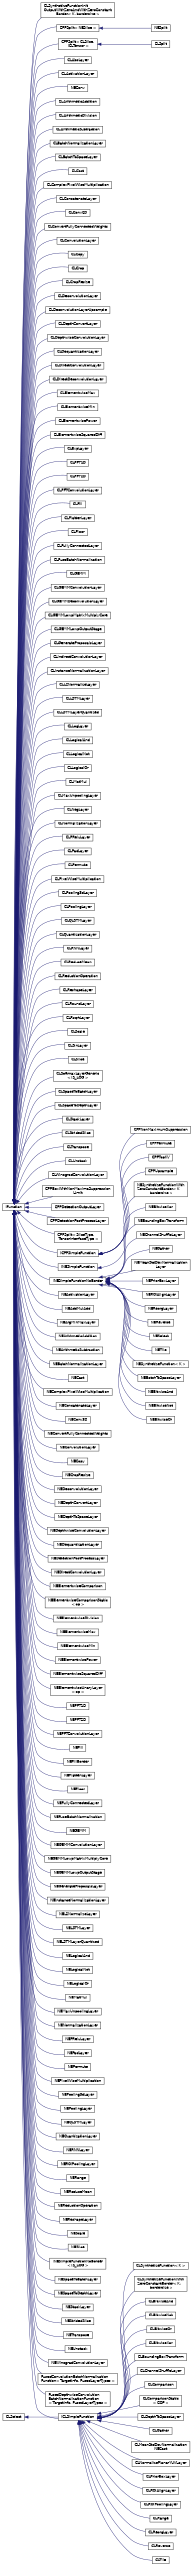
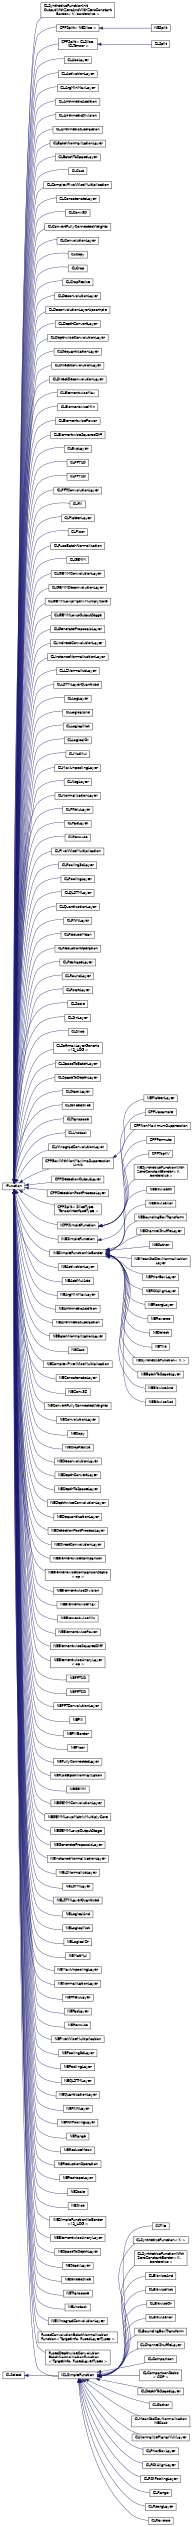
node "NEConv": label "NEConv" -> "CLArgMinMaxLayer"
node "CLConv6D": label "CLConv6D" -> "CLConv3D"
node "CLFullyConnectedLayer": removed
node "CLLSTMLayer": removed
edge "NEFlattenLayer" -> "IFunction": now "NEFlattenLayer" -> "CPPBoxWithNonMaximaSuppression Limit"
node "NESpaceToBatchLayer": label "NESpaceToBatchLayer" -> "NEElementwiseUnaryLayer"
